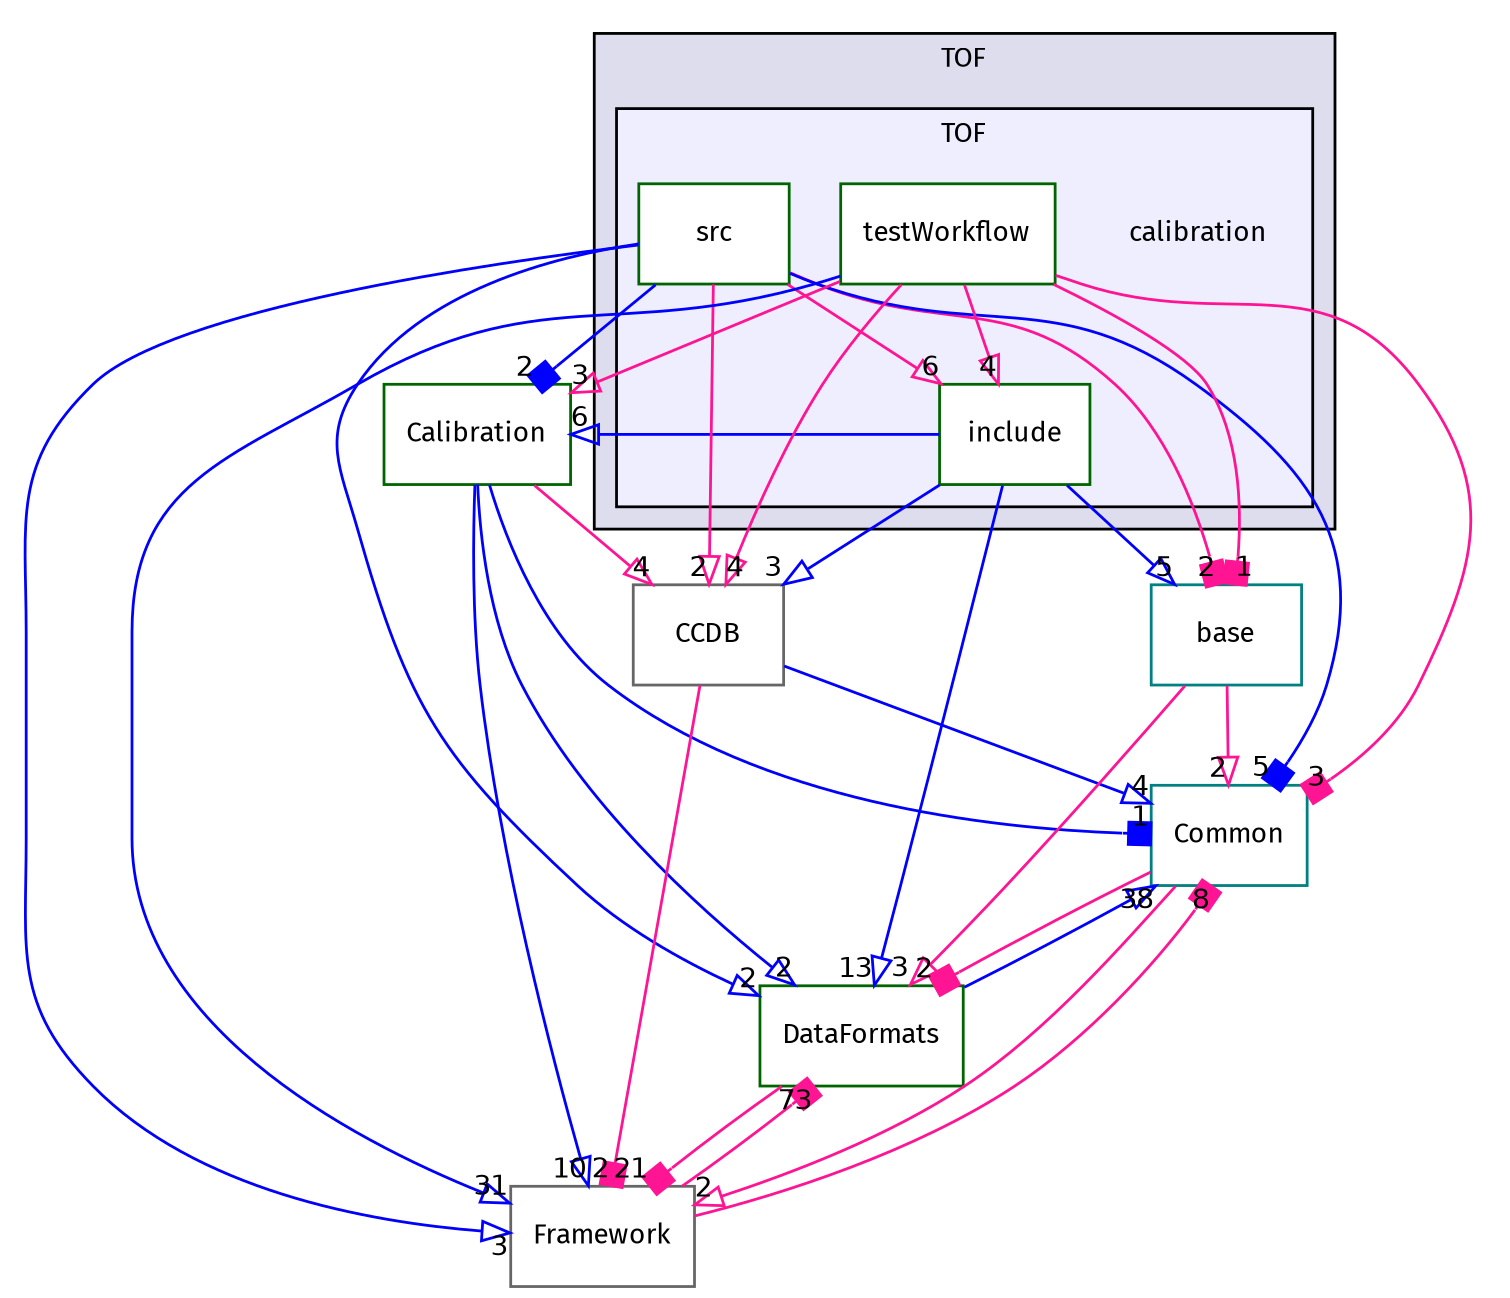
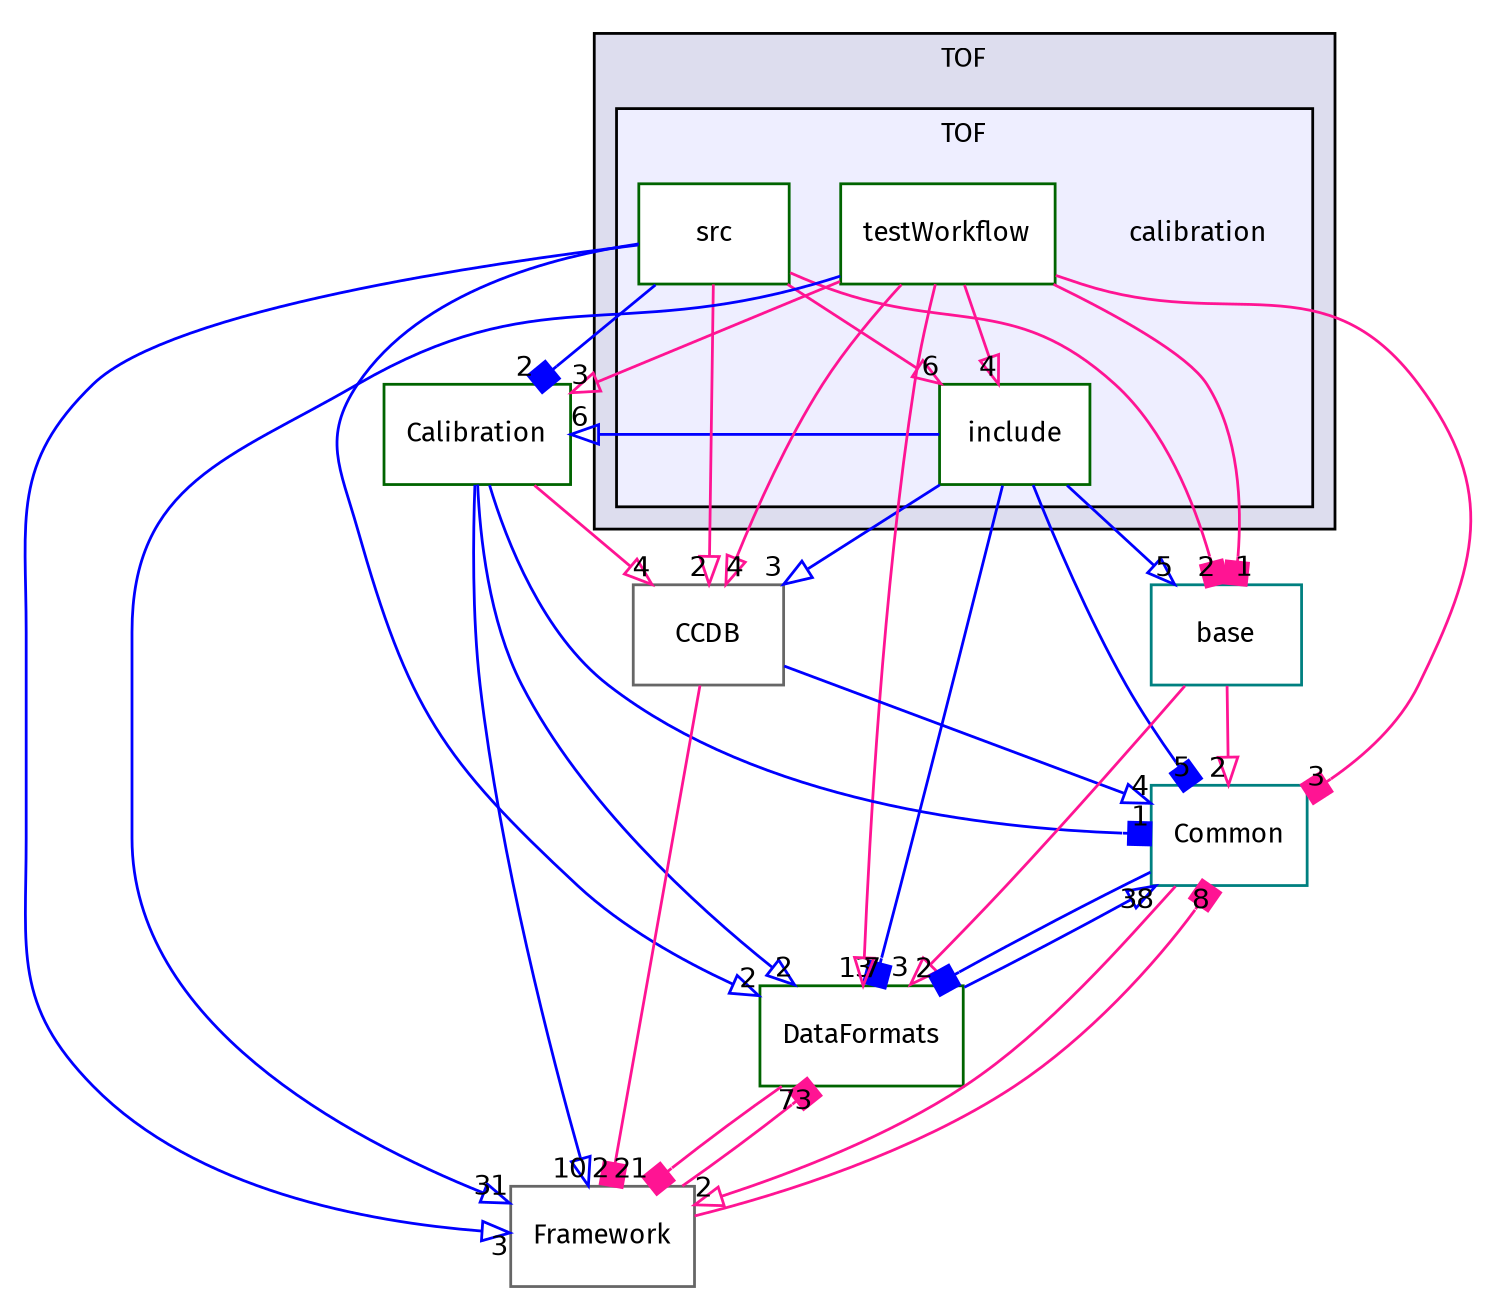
edge "src" -> "Common": now "include" -> "Common"
edge "testWorkflow" -> "DataFormats": added
edge "include" -> "DataFormats": arrowhead onormal -> box
edge "Common" -> "DataFormats": color deeppink -> blue
